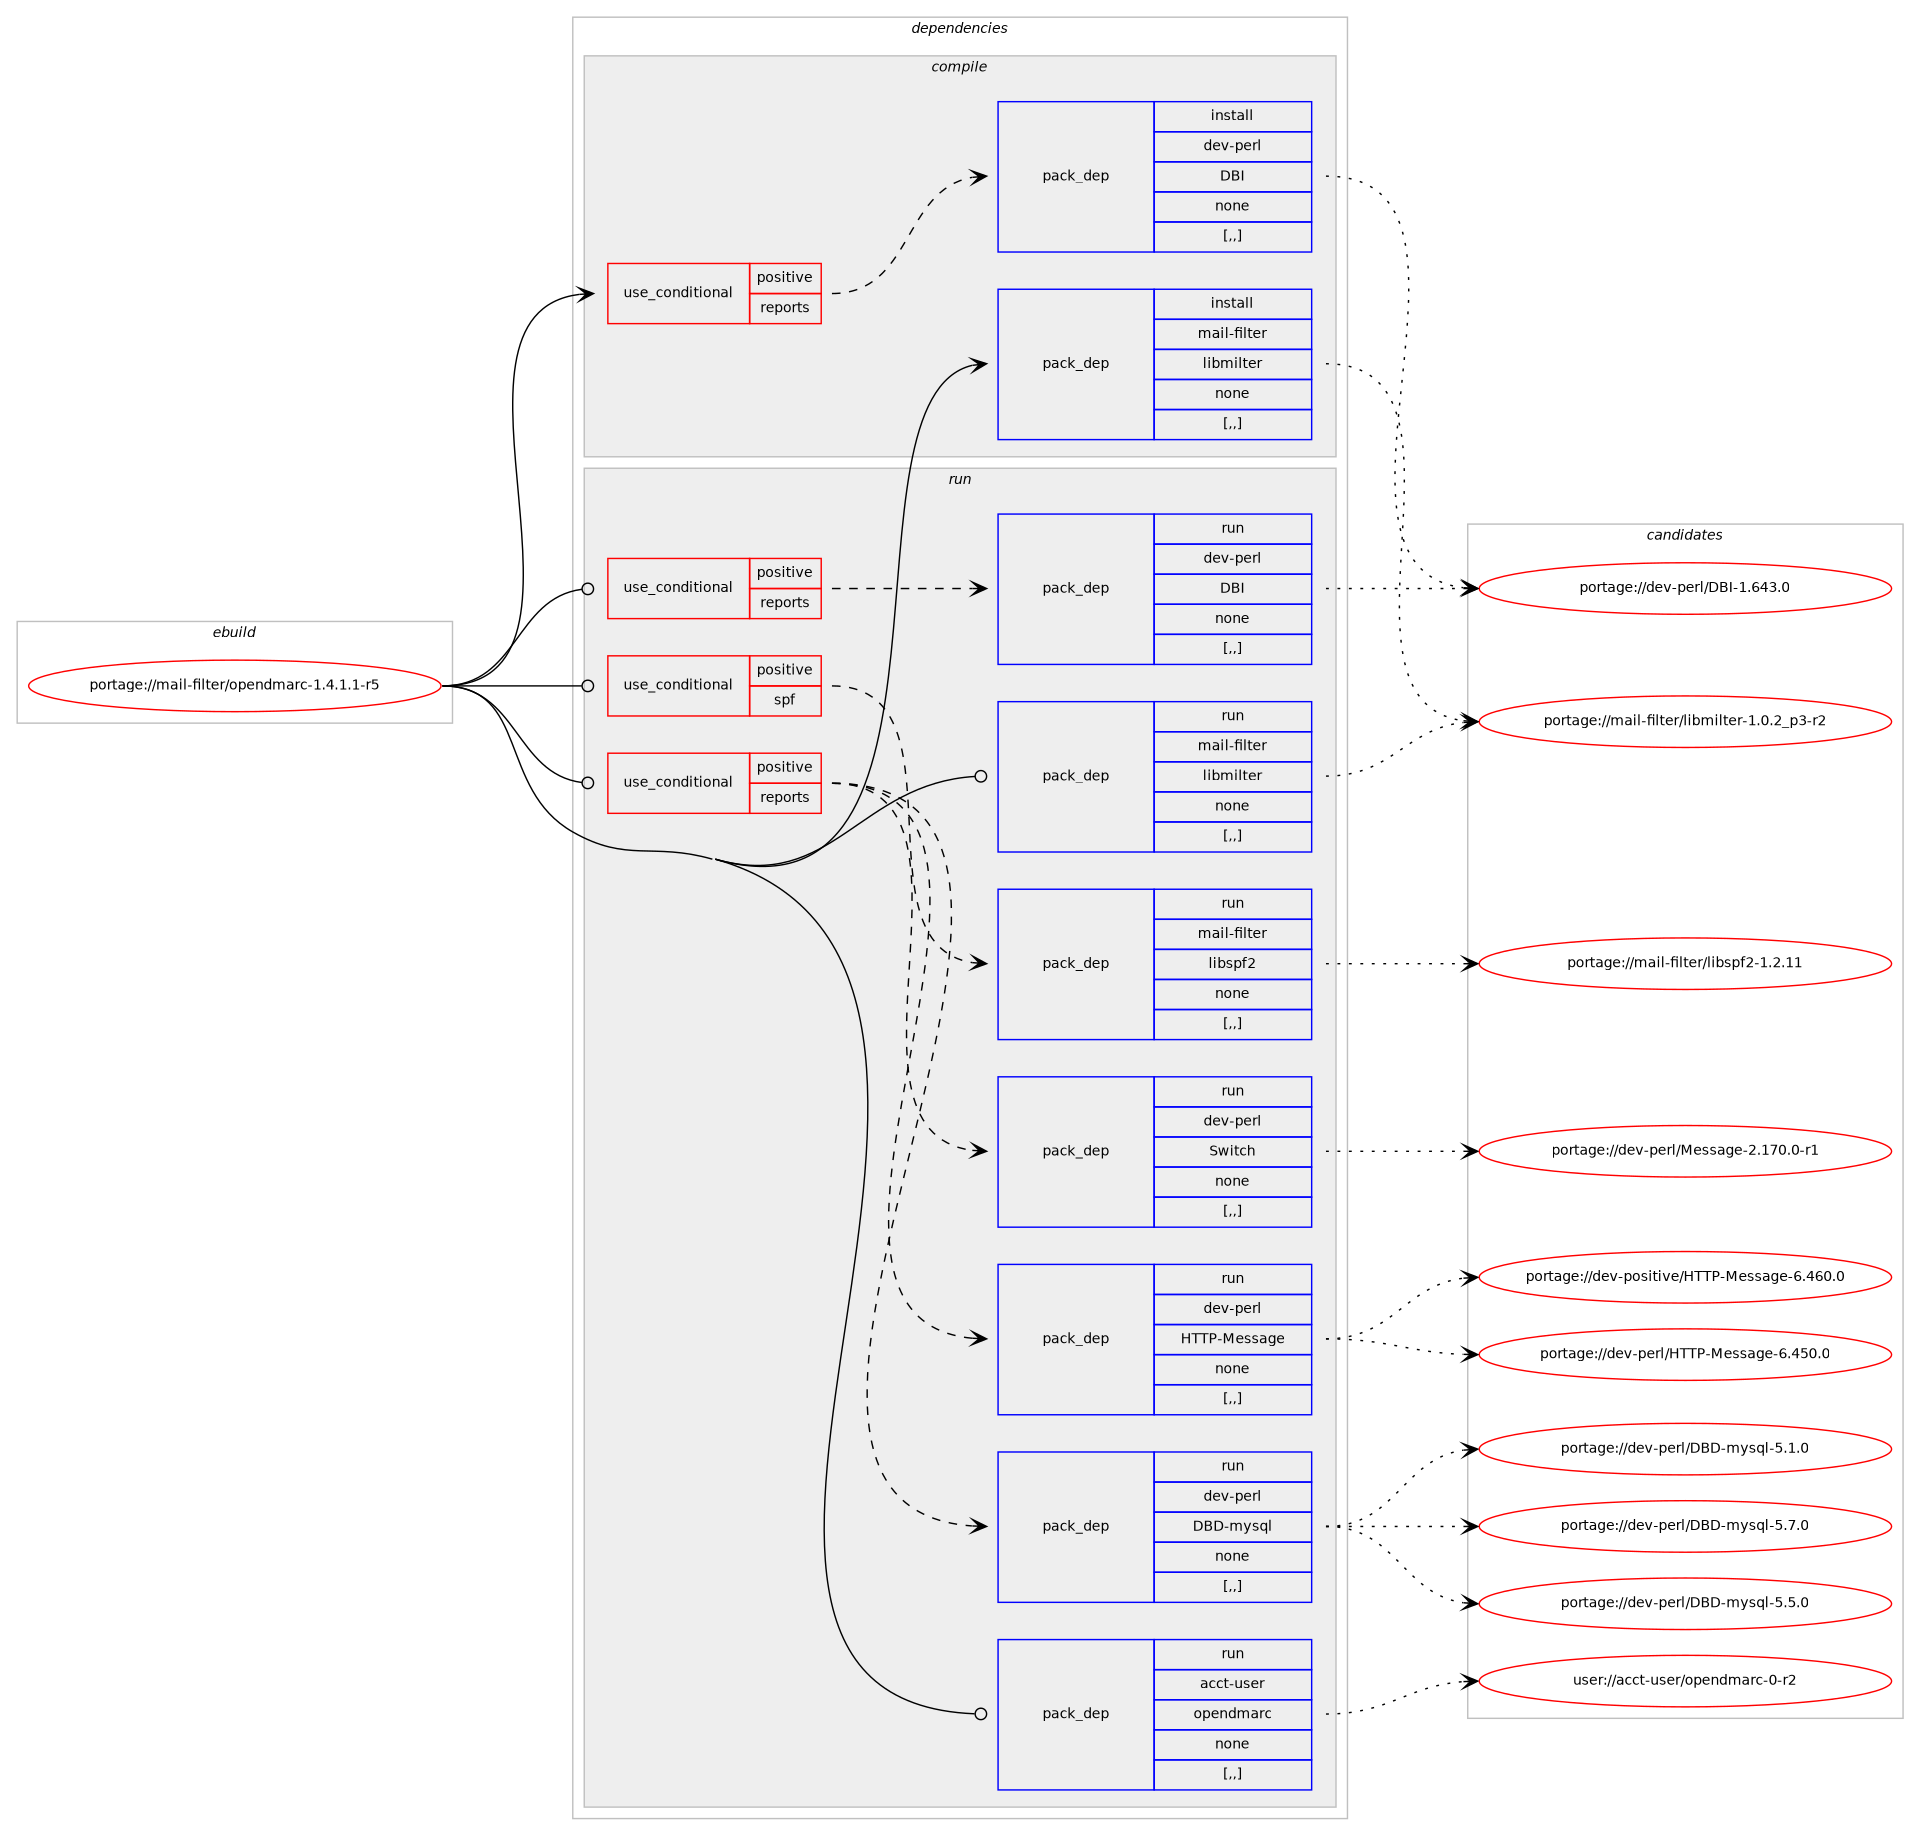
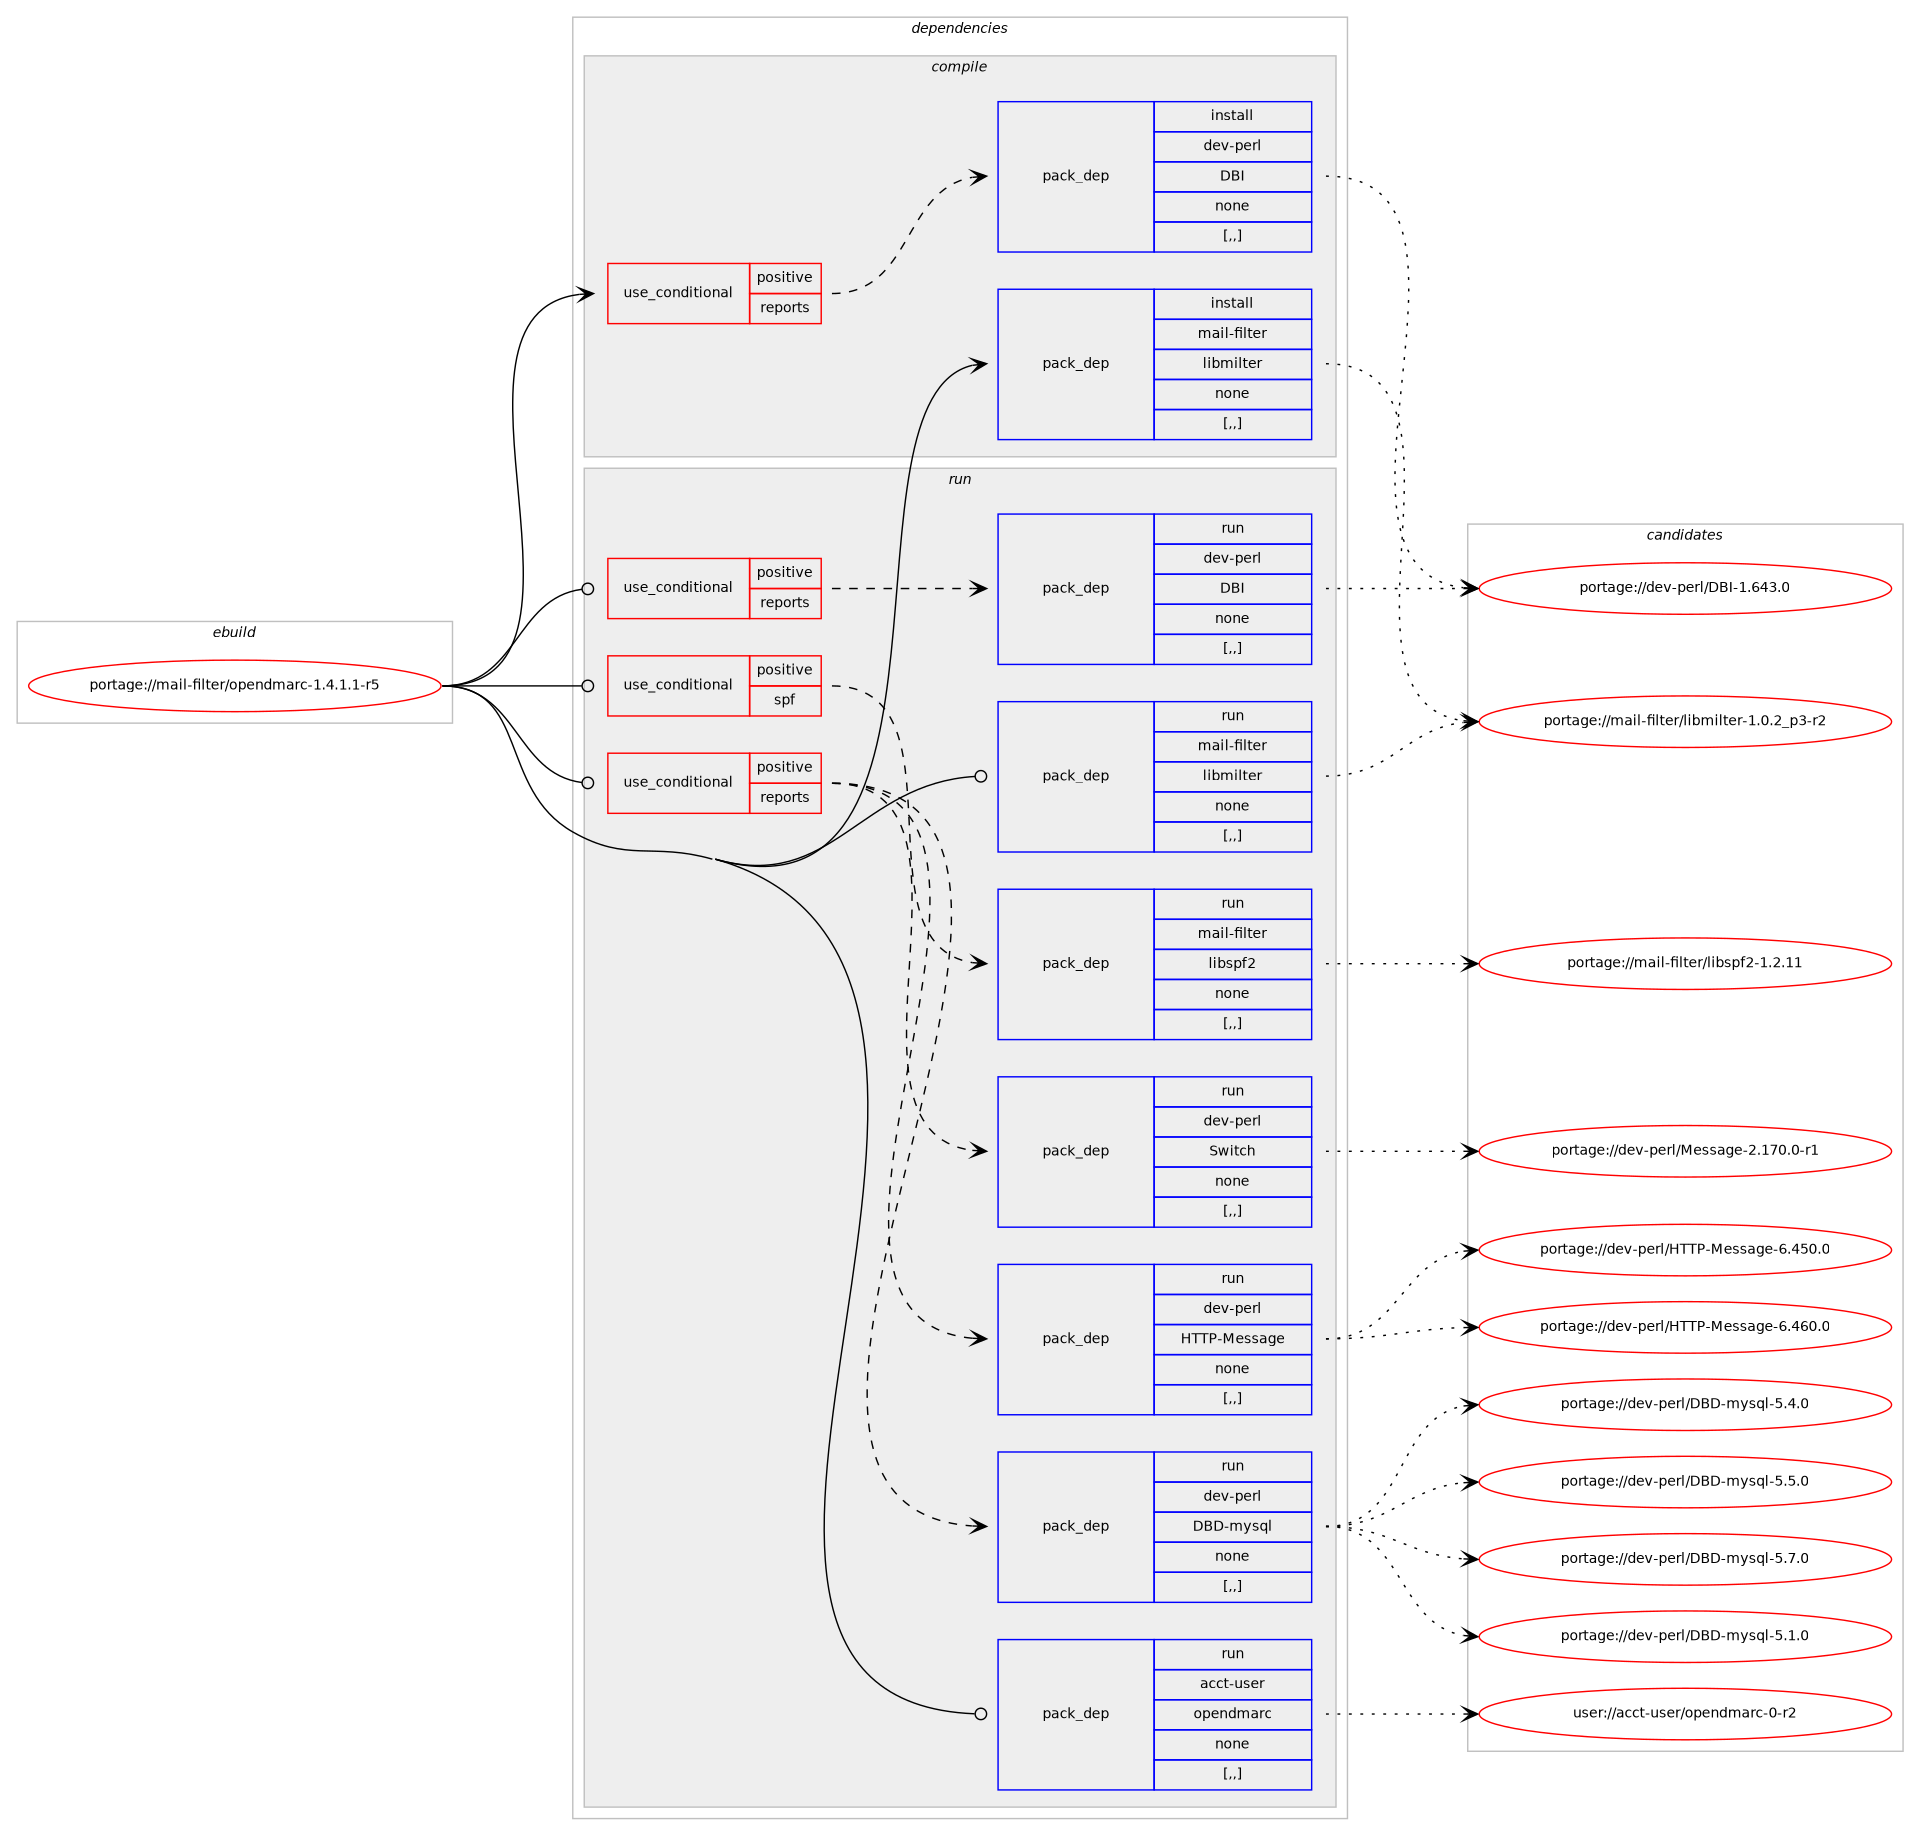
node "portage://dev-positive/HTTP-Message-6.460.0": label "portage://dev-positive/HTTP-Message-6.460.0" -> "portage://dev-perl/HTTP-Message-6.460.0"
node "portage://dev-perl/DBD-mysql-5.4.0": added
